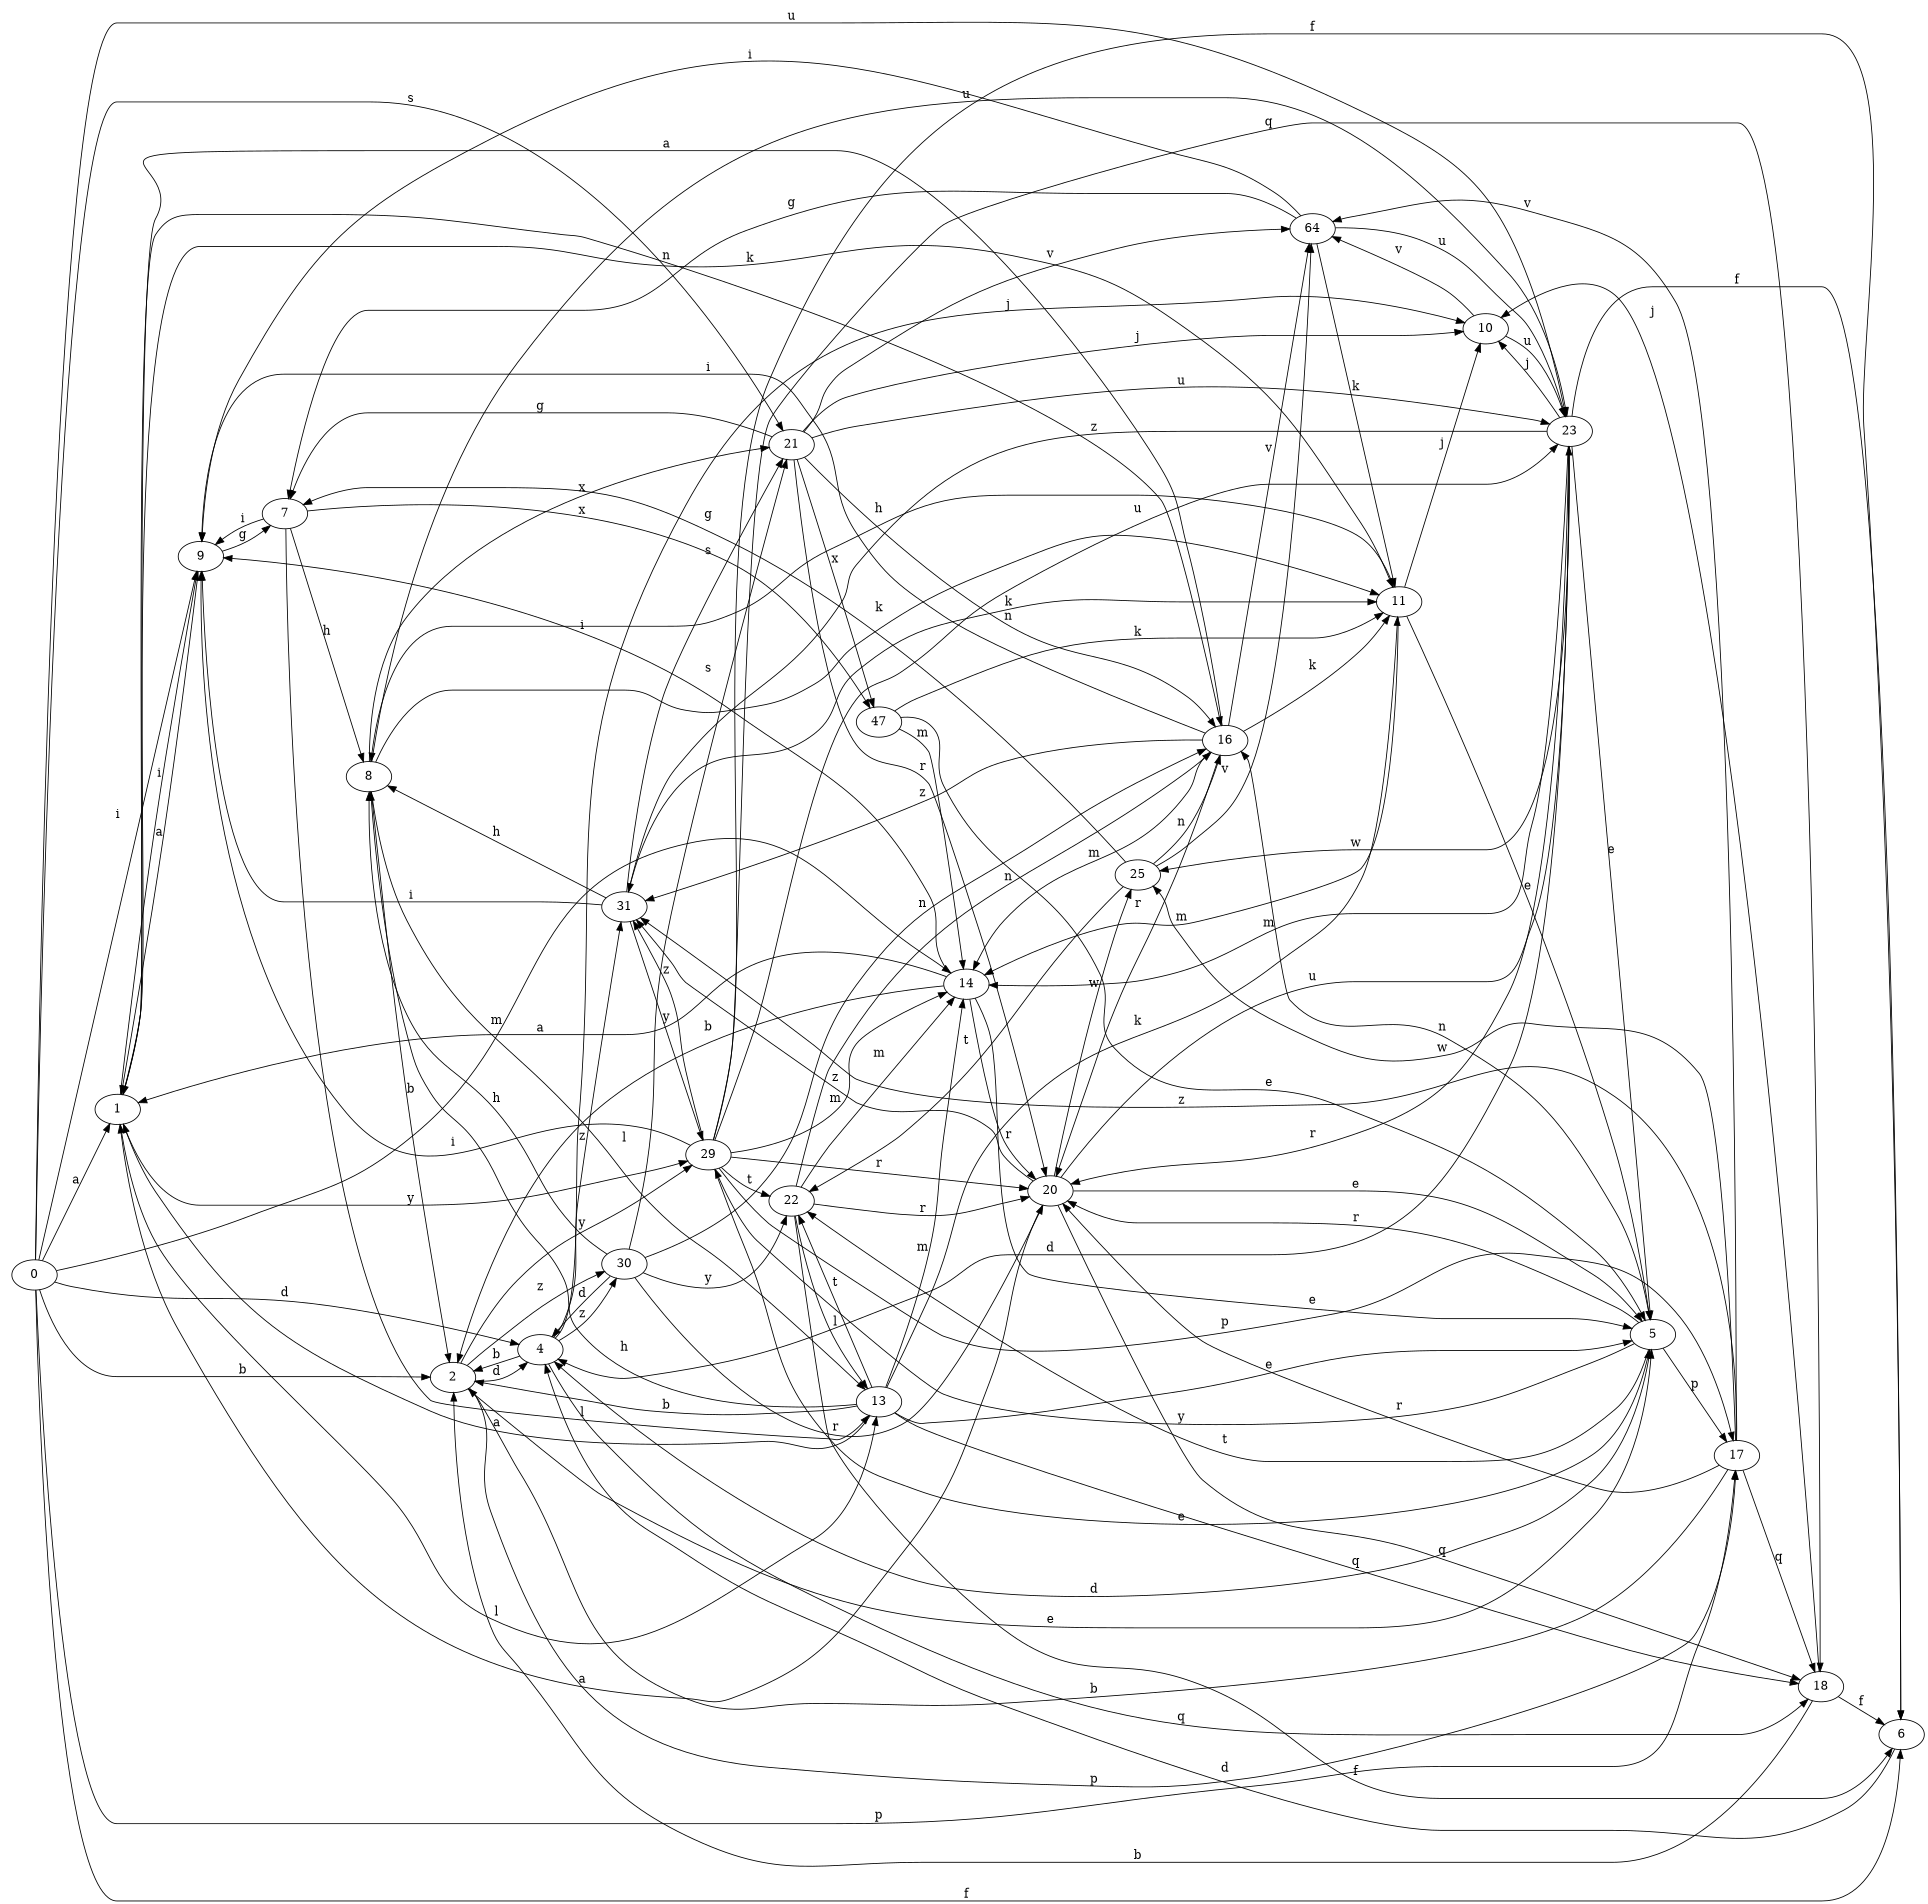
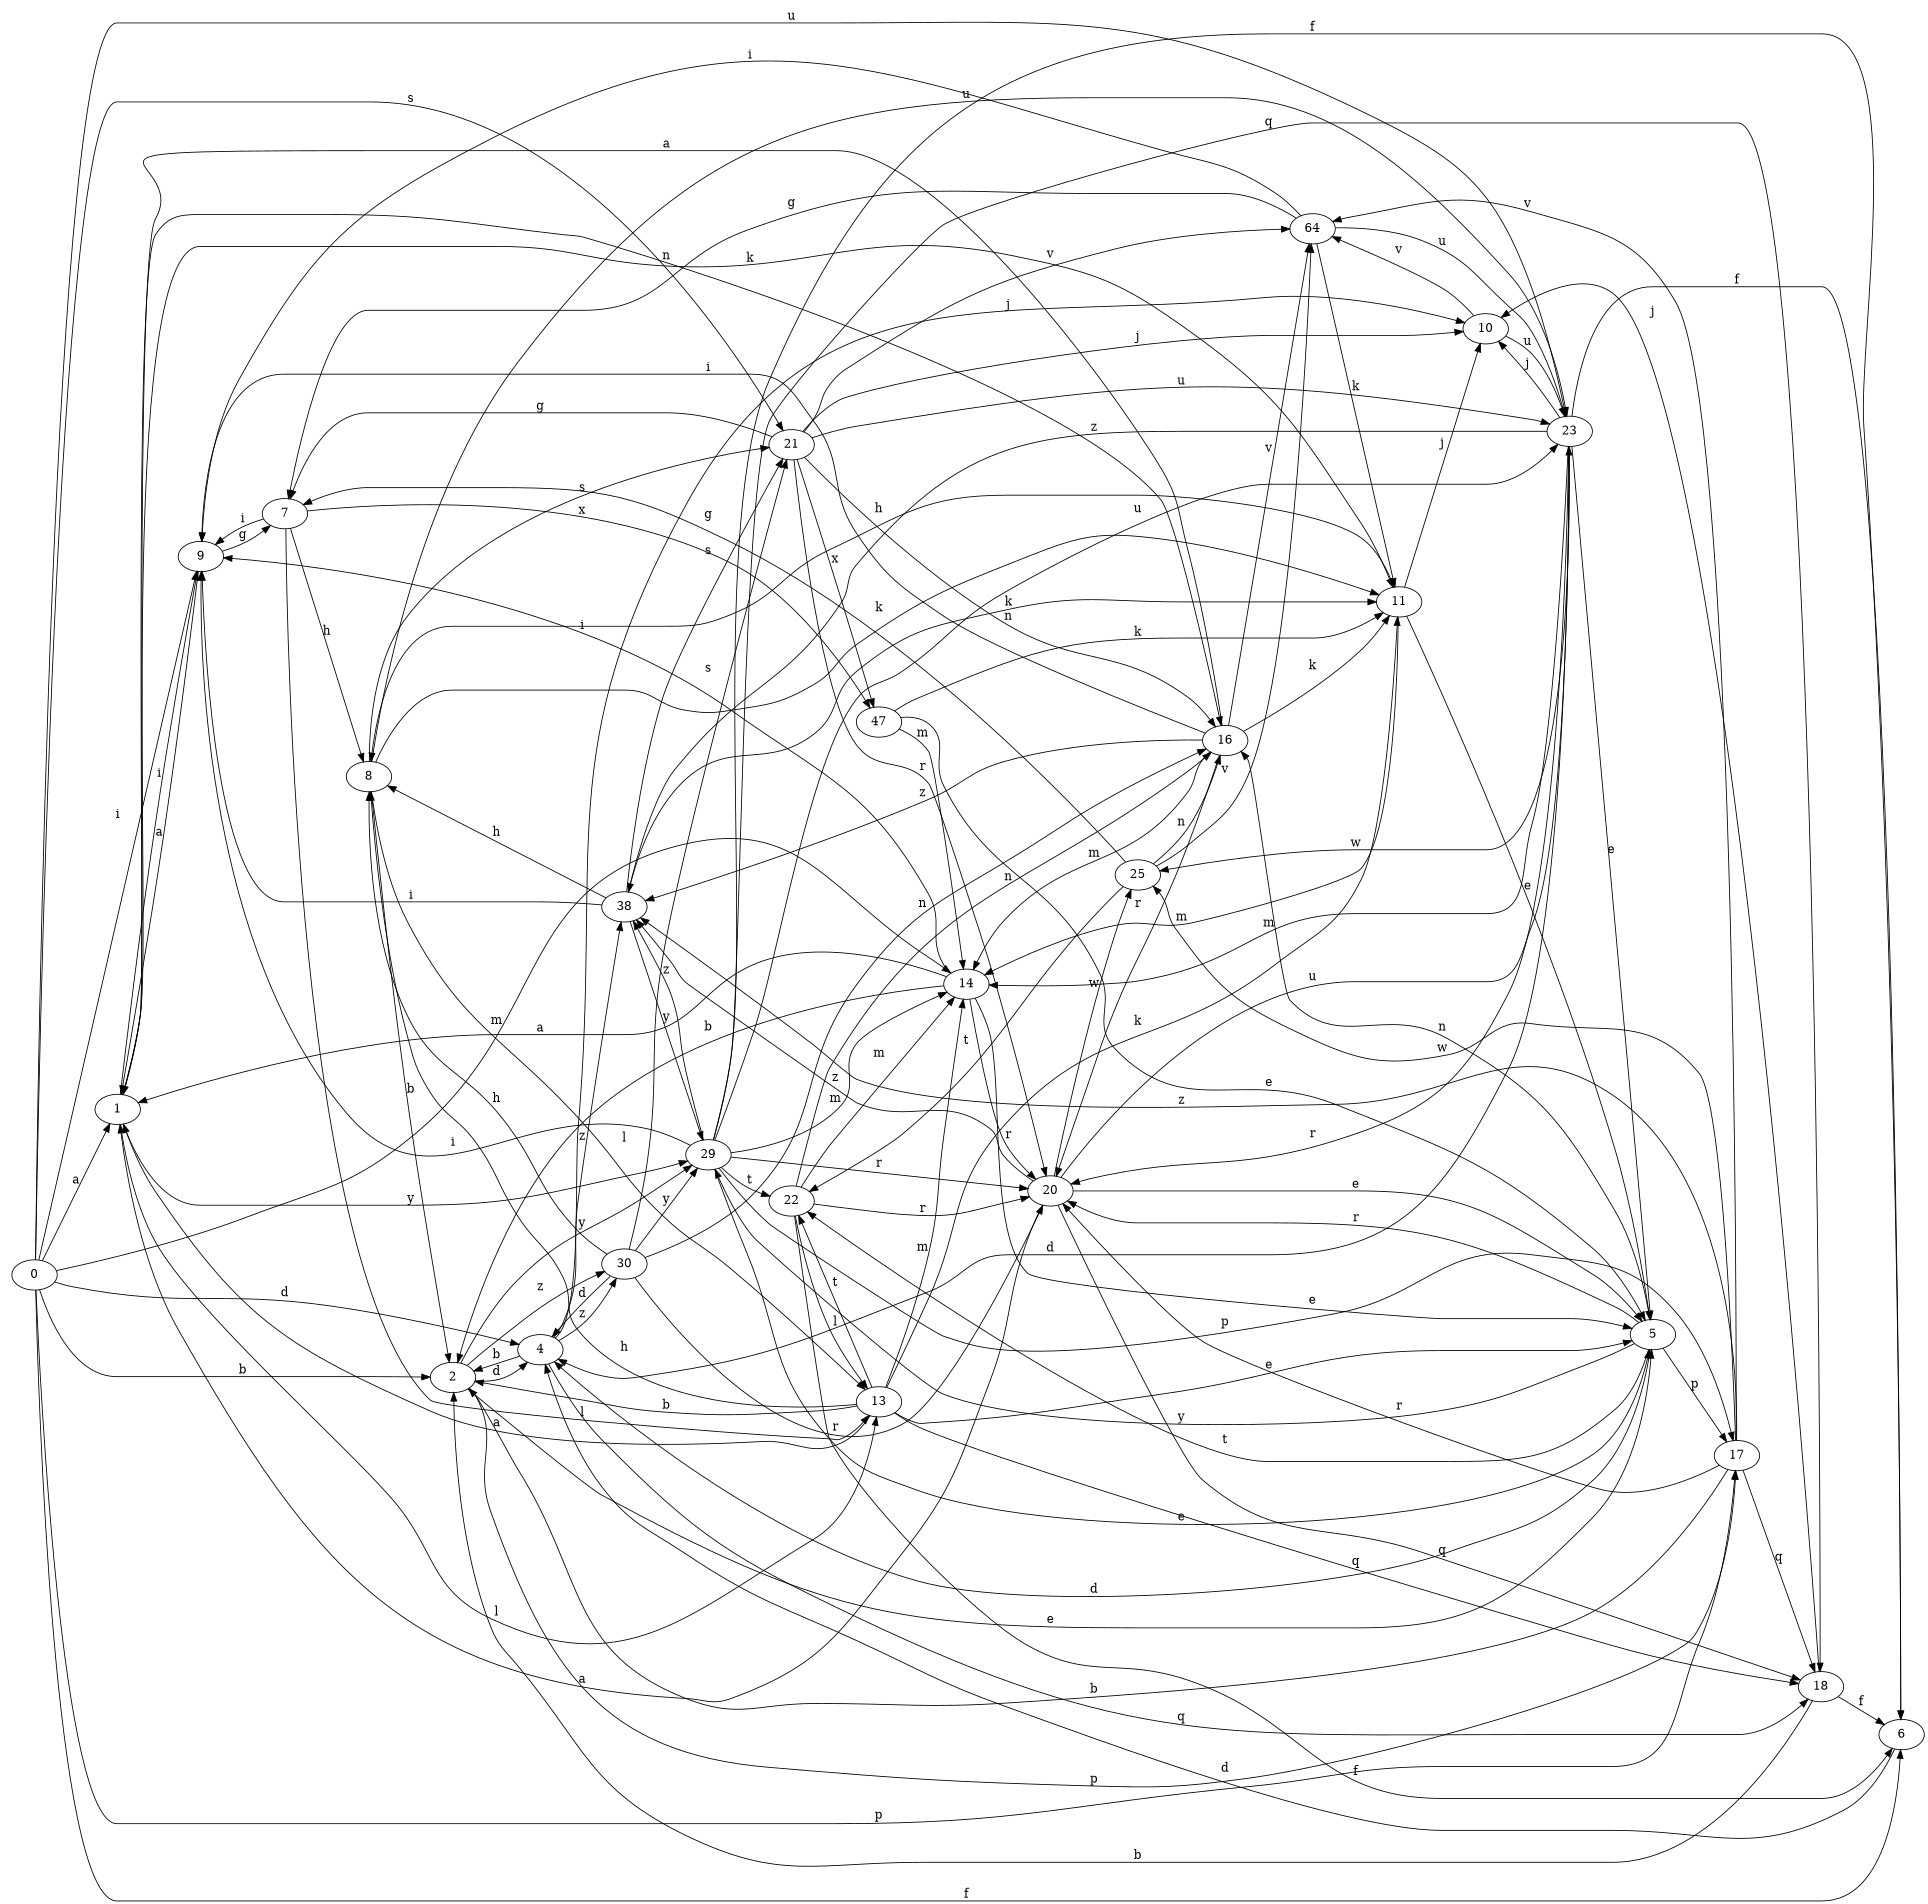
edge "8" -> "21": label "x" -> "s"
node "31": label "31" -> "38"
edge "30" -> "22": now "30" -> "29"
